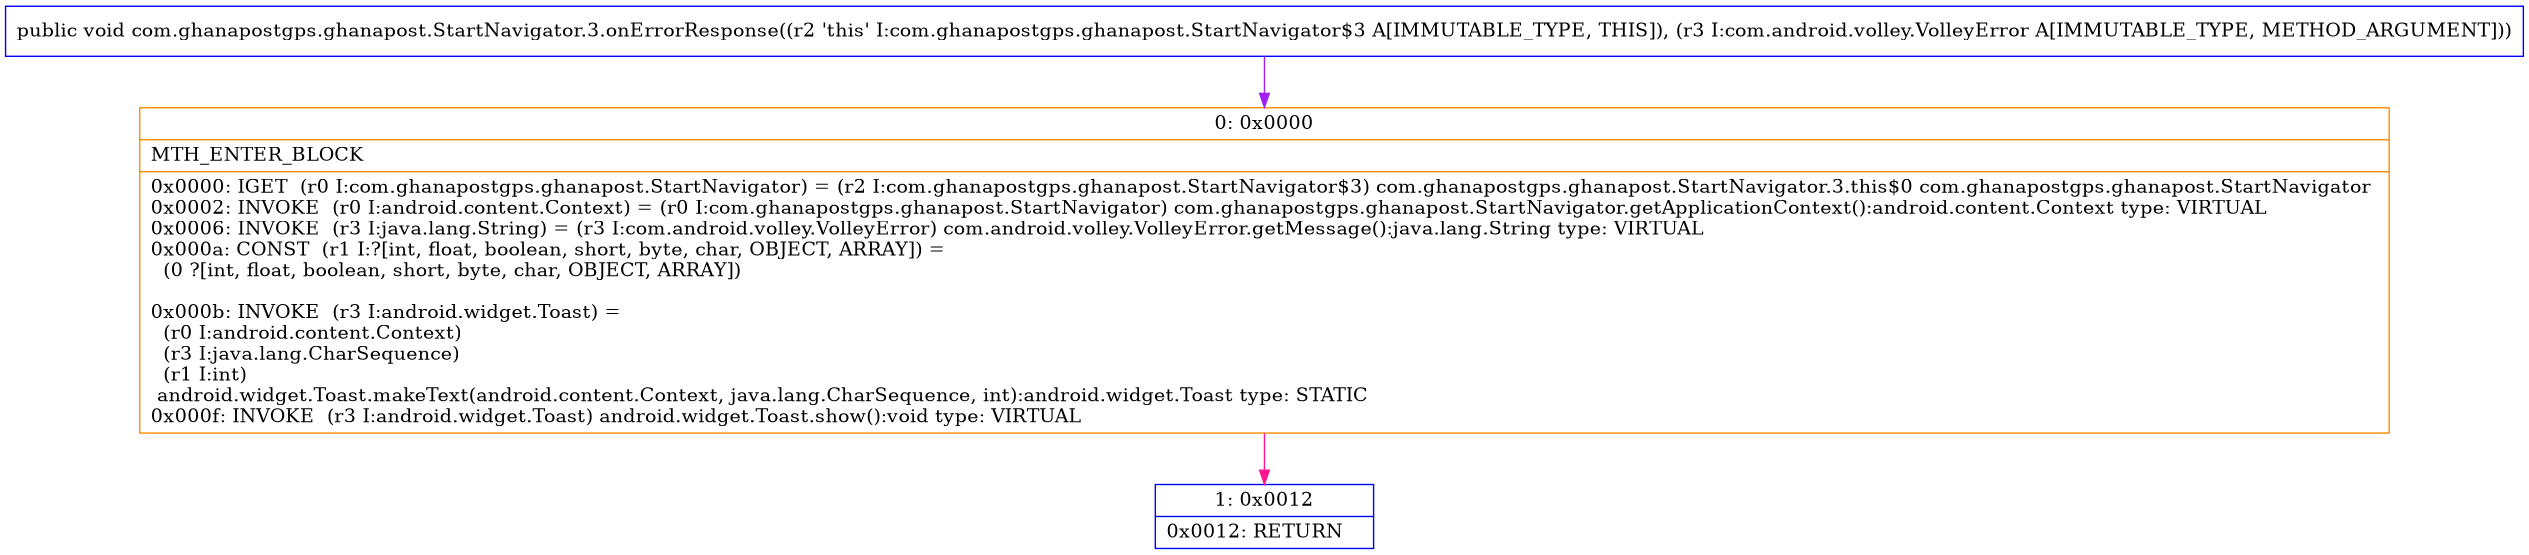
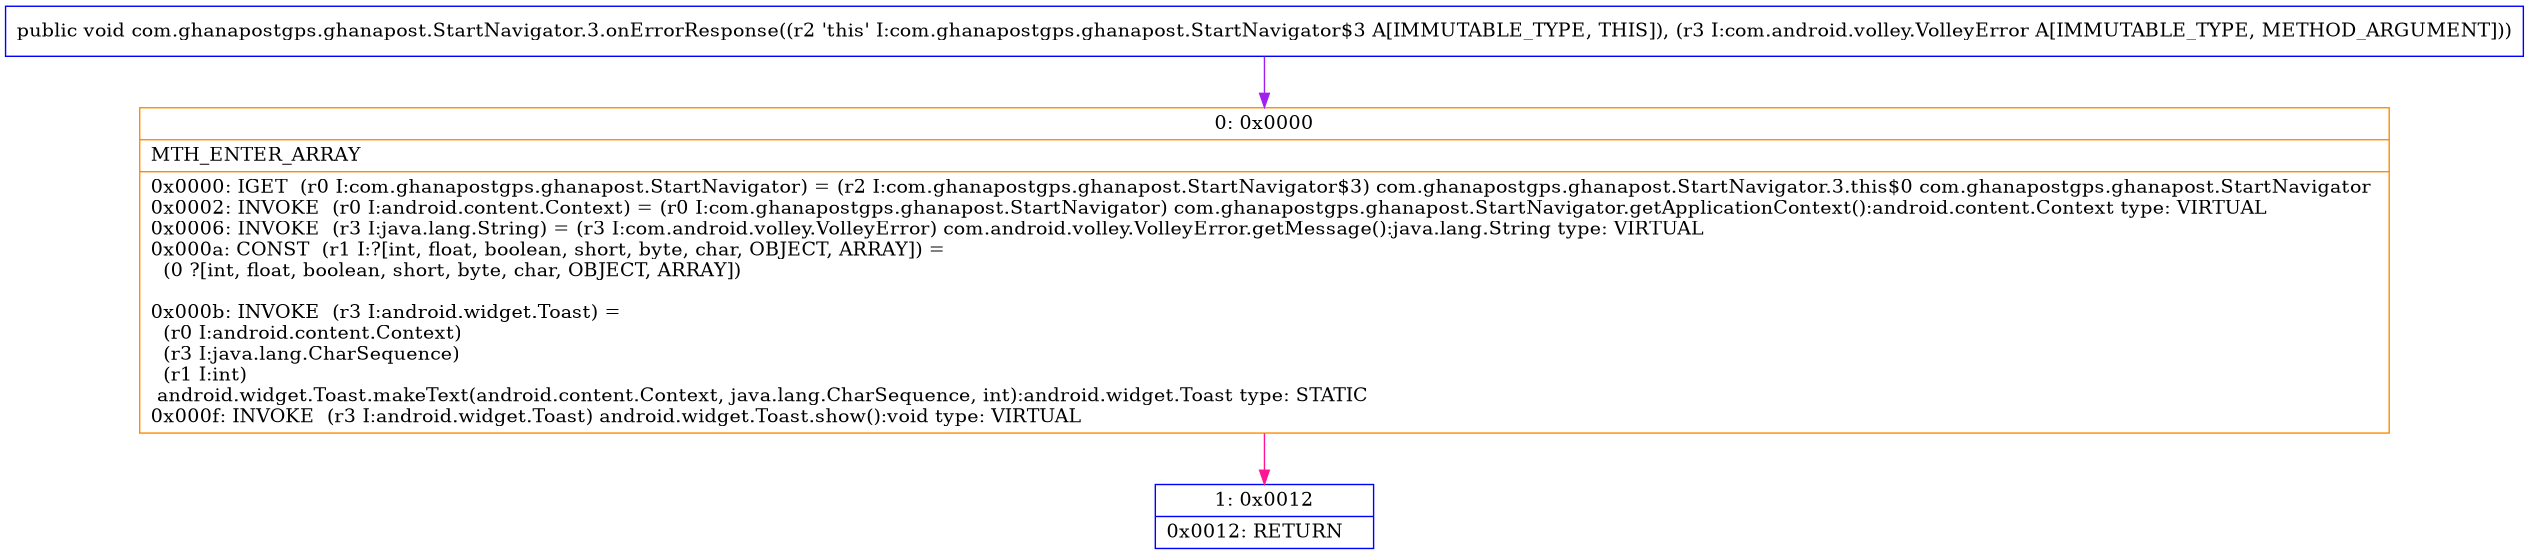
node "0: 0x0000": text "MTH_ENTER_BLOCK" -> "MTH_ENTER_ARRAY"
